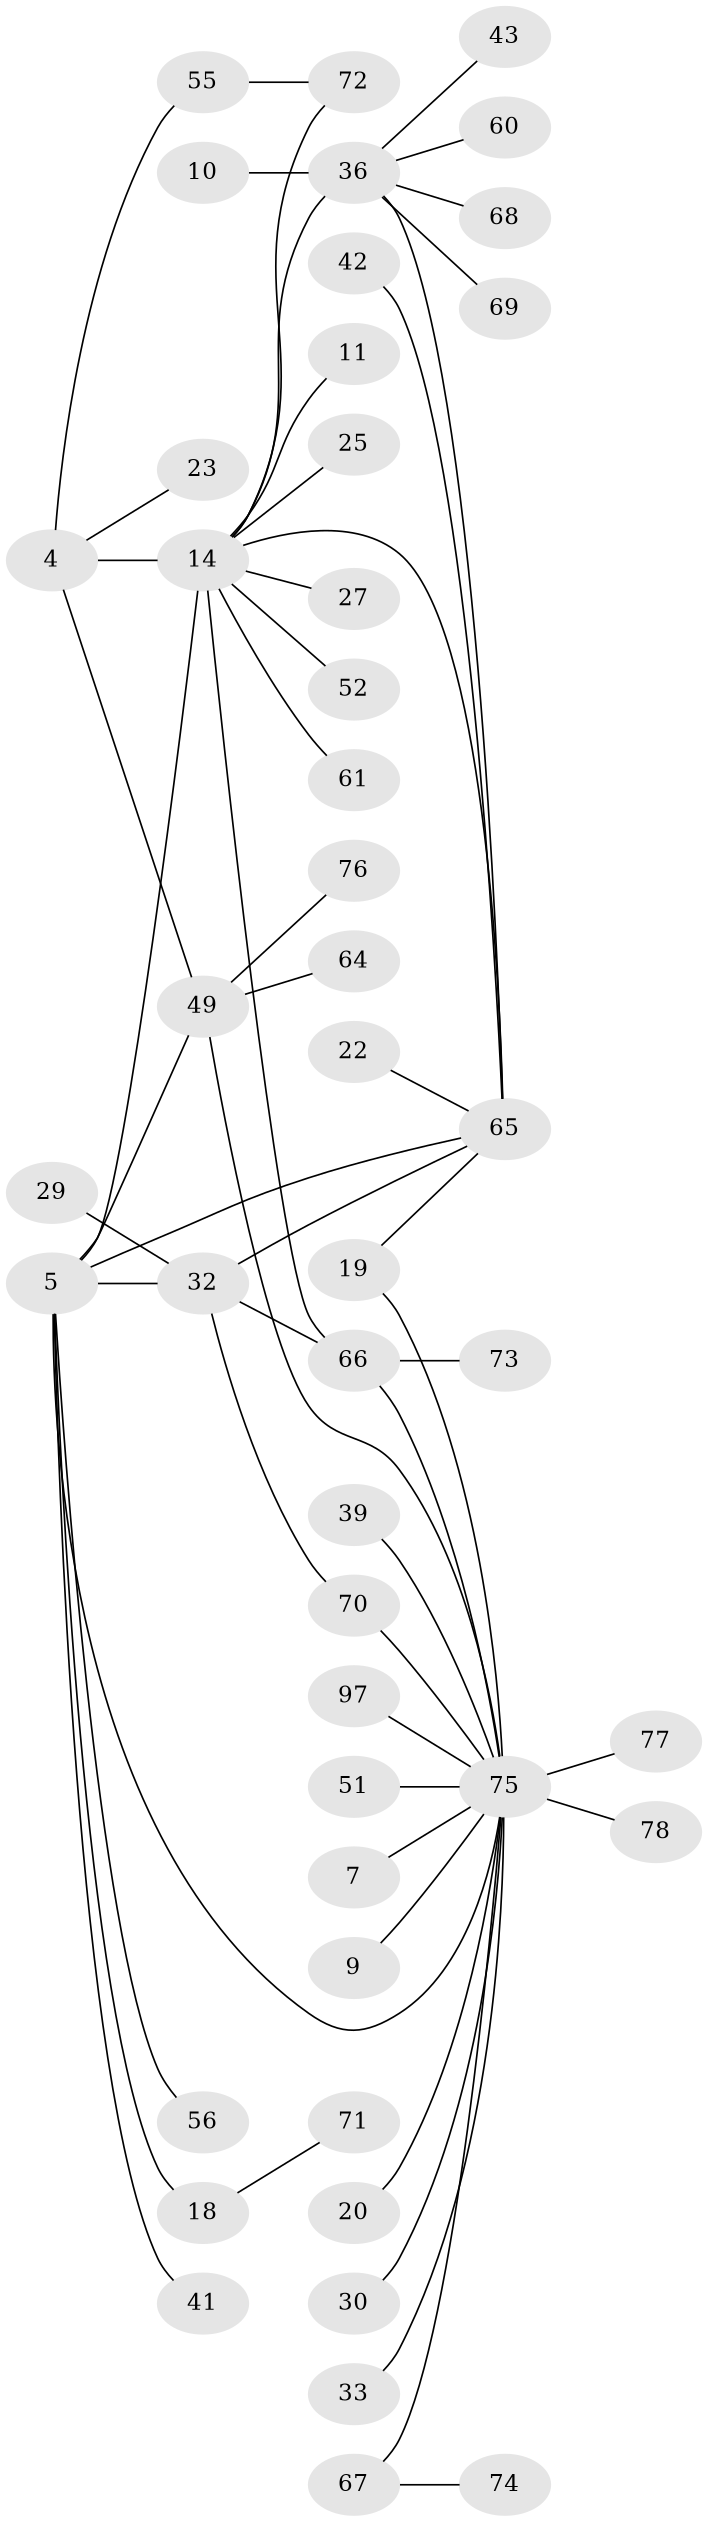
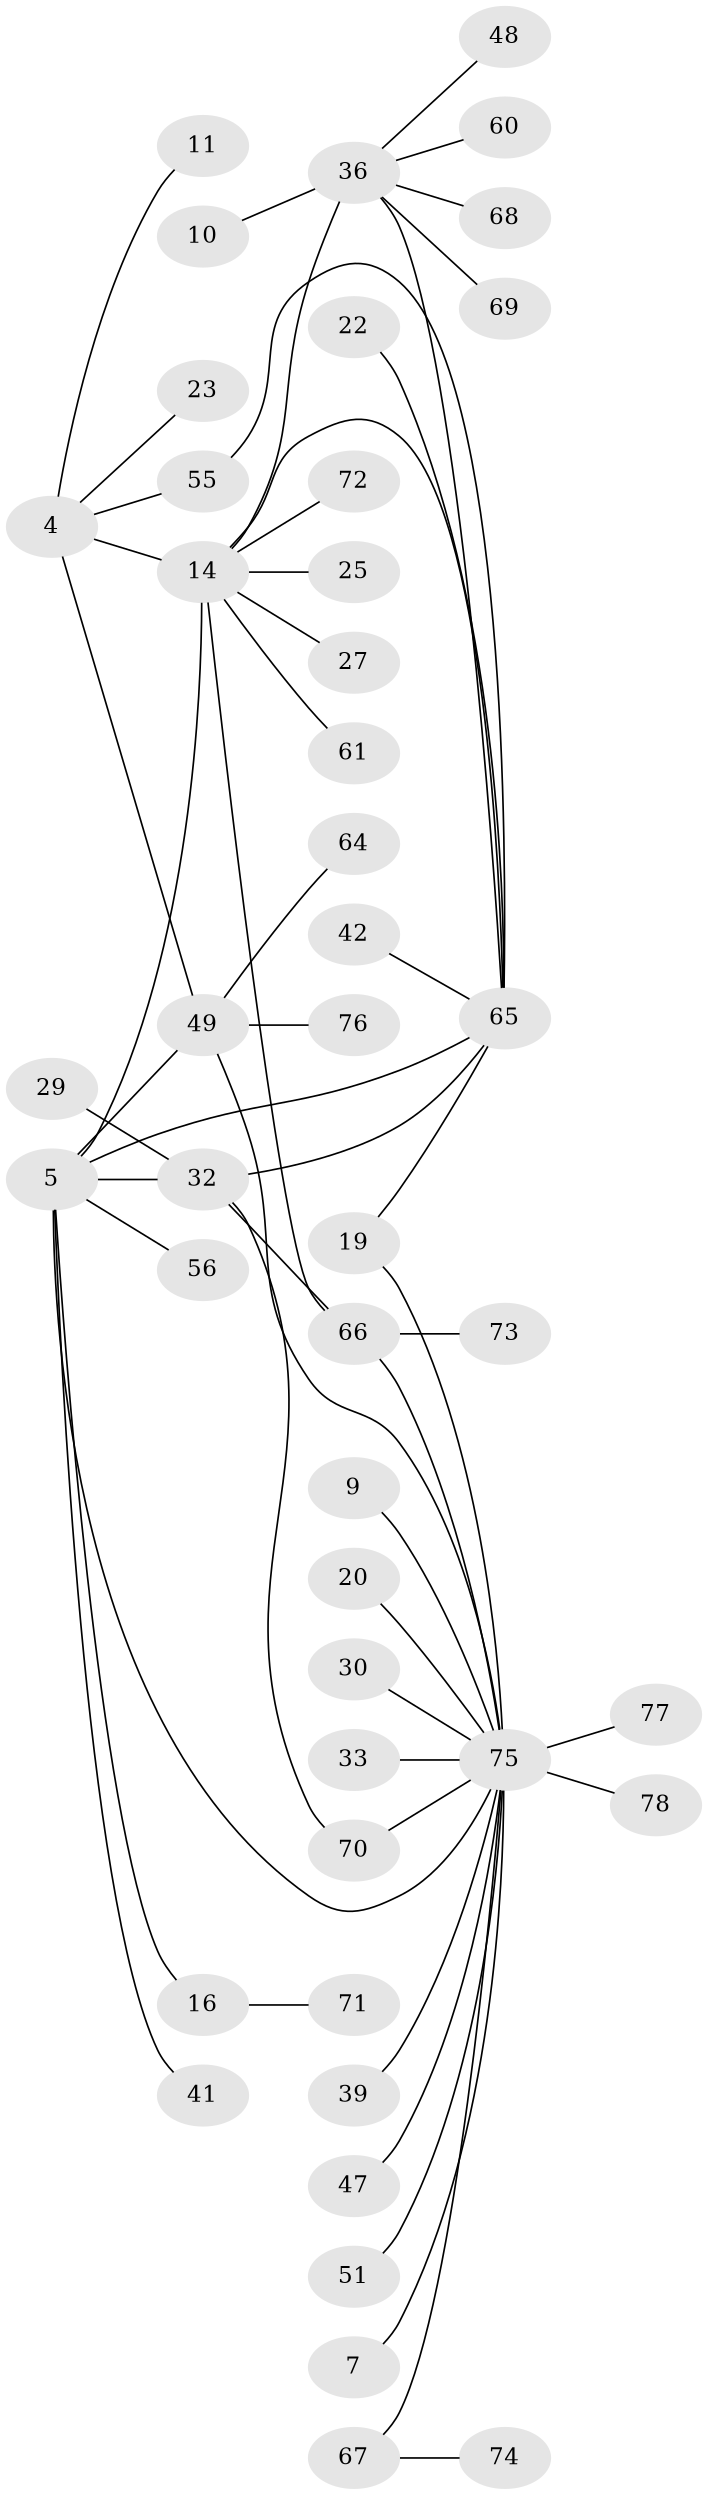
node "43": label "43" -> "48"
edge "55" -- "72": now "55" -- "65"
edge "11" -- "14": now "11" -- "4"
node "52": removed
node "97": label "97" -> "47"
node "18": label "18" -> "16"
